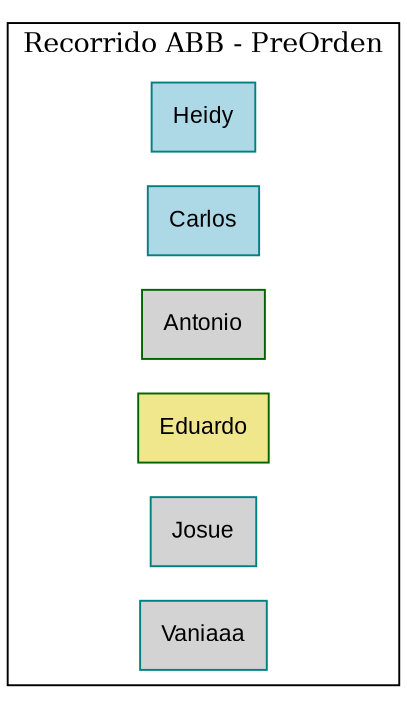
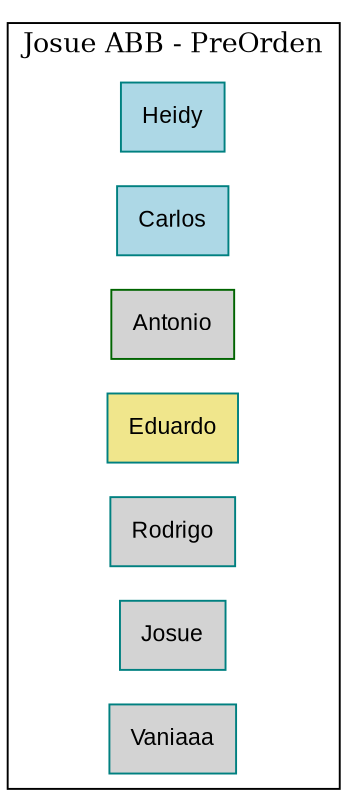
cluster "Recorrido ABB - PreOrden": label "Recorrido ABB - PreOrden" -> "Josue ABB - PreOrden"
node "Eduardo": color darkgreen -> teal
node "Rodrigo": added
